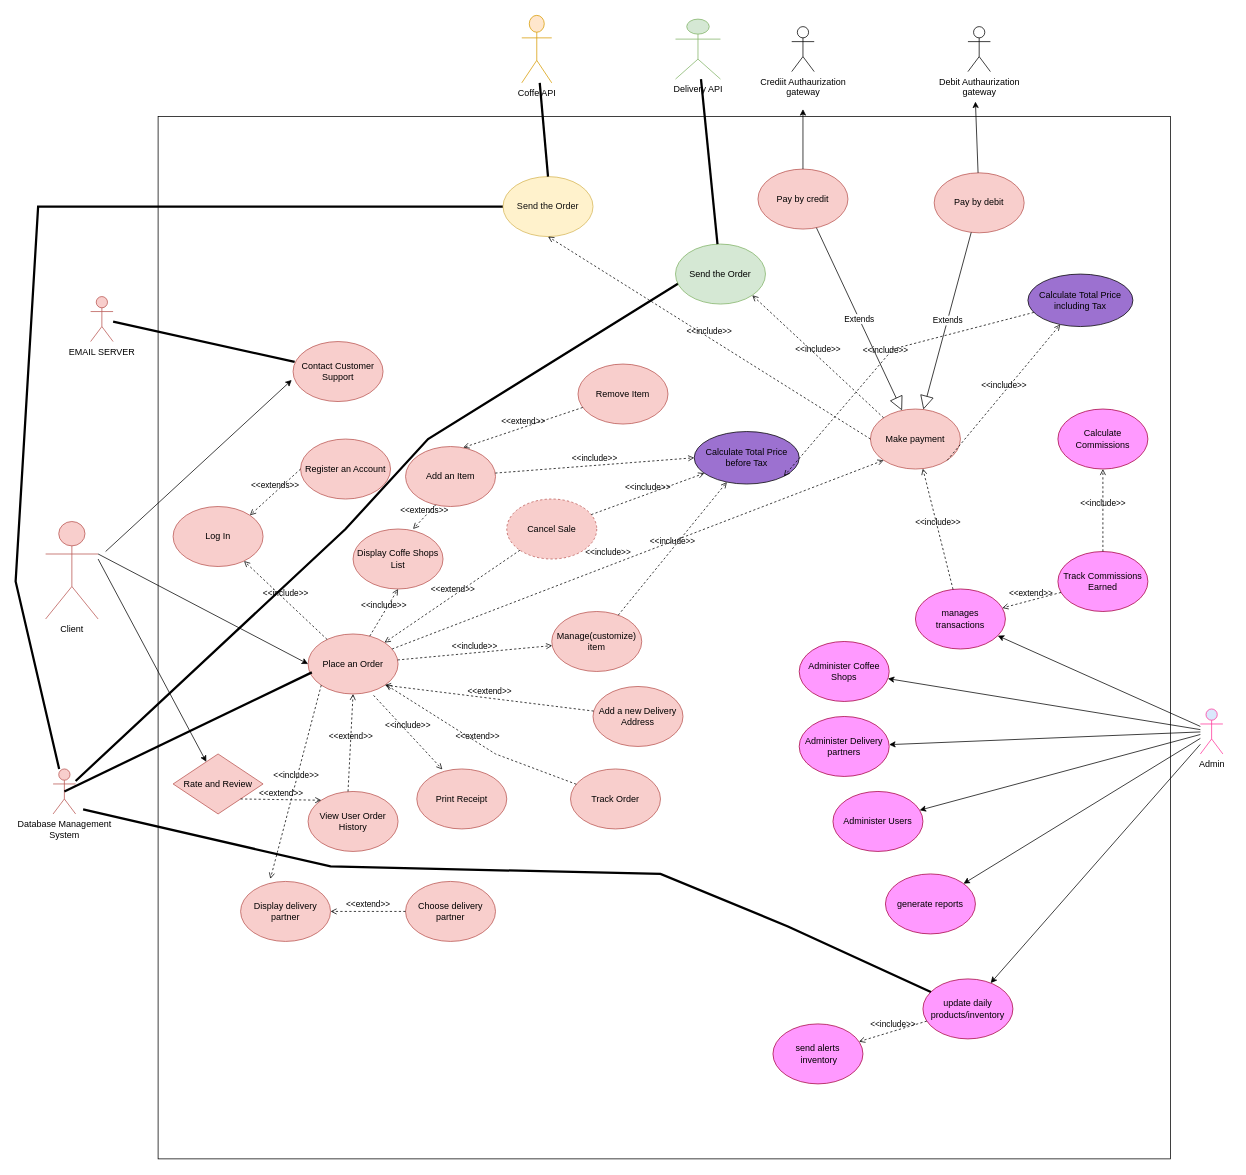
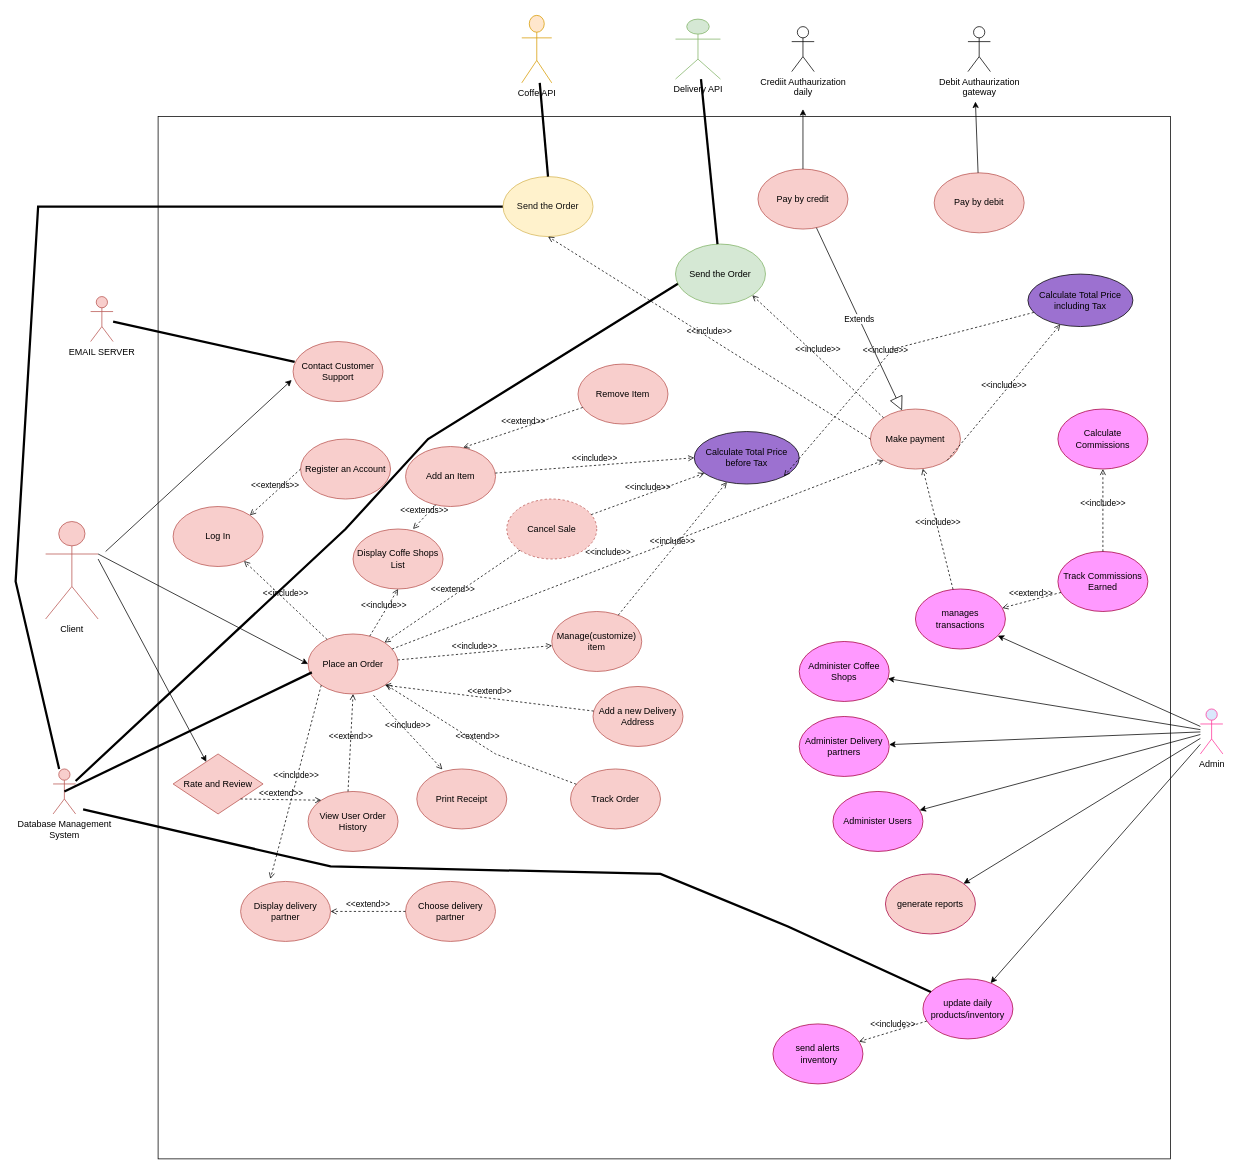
node "Crediit Authaurization gateway": label "Crediit Authaurization gateway" -> "Crediit Authaurization daily"
edge "Pay by debit" -> "Make payment": removed, label "Extends"
node "generate reports": fillcolor #ff99ff -> #f8cecc
